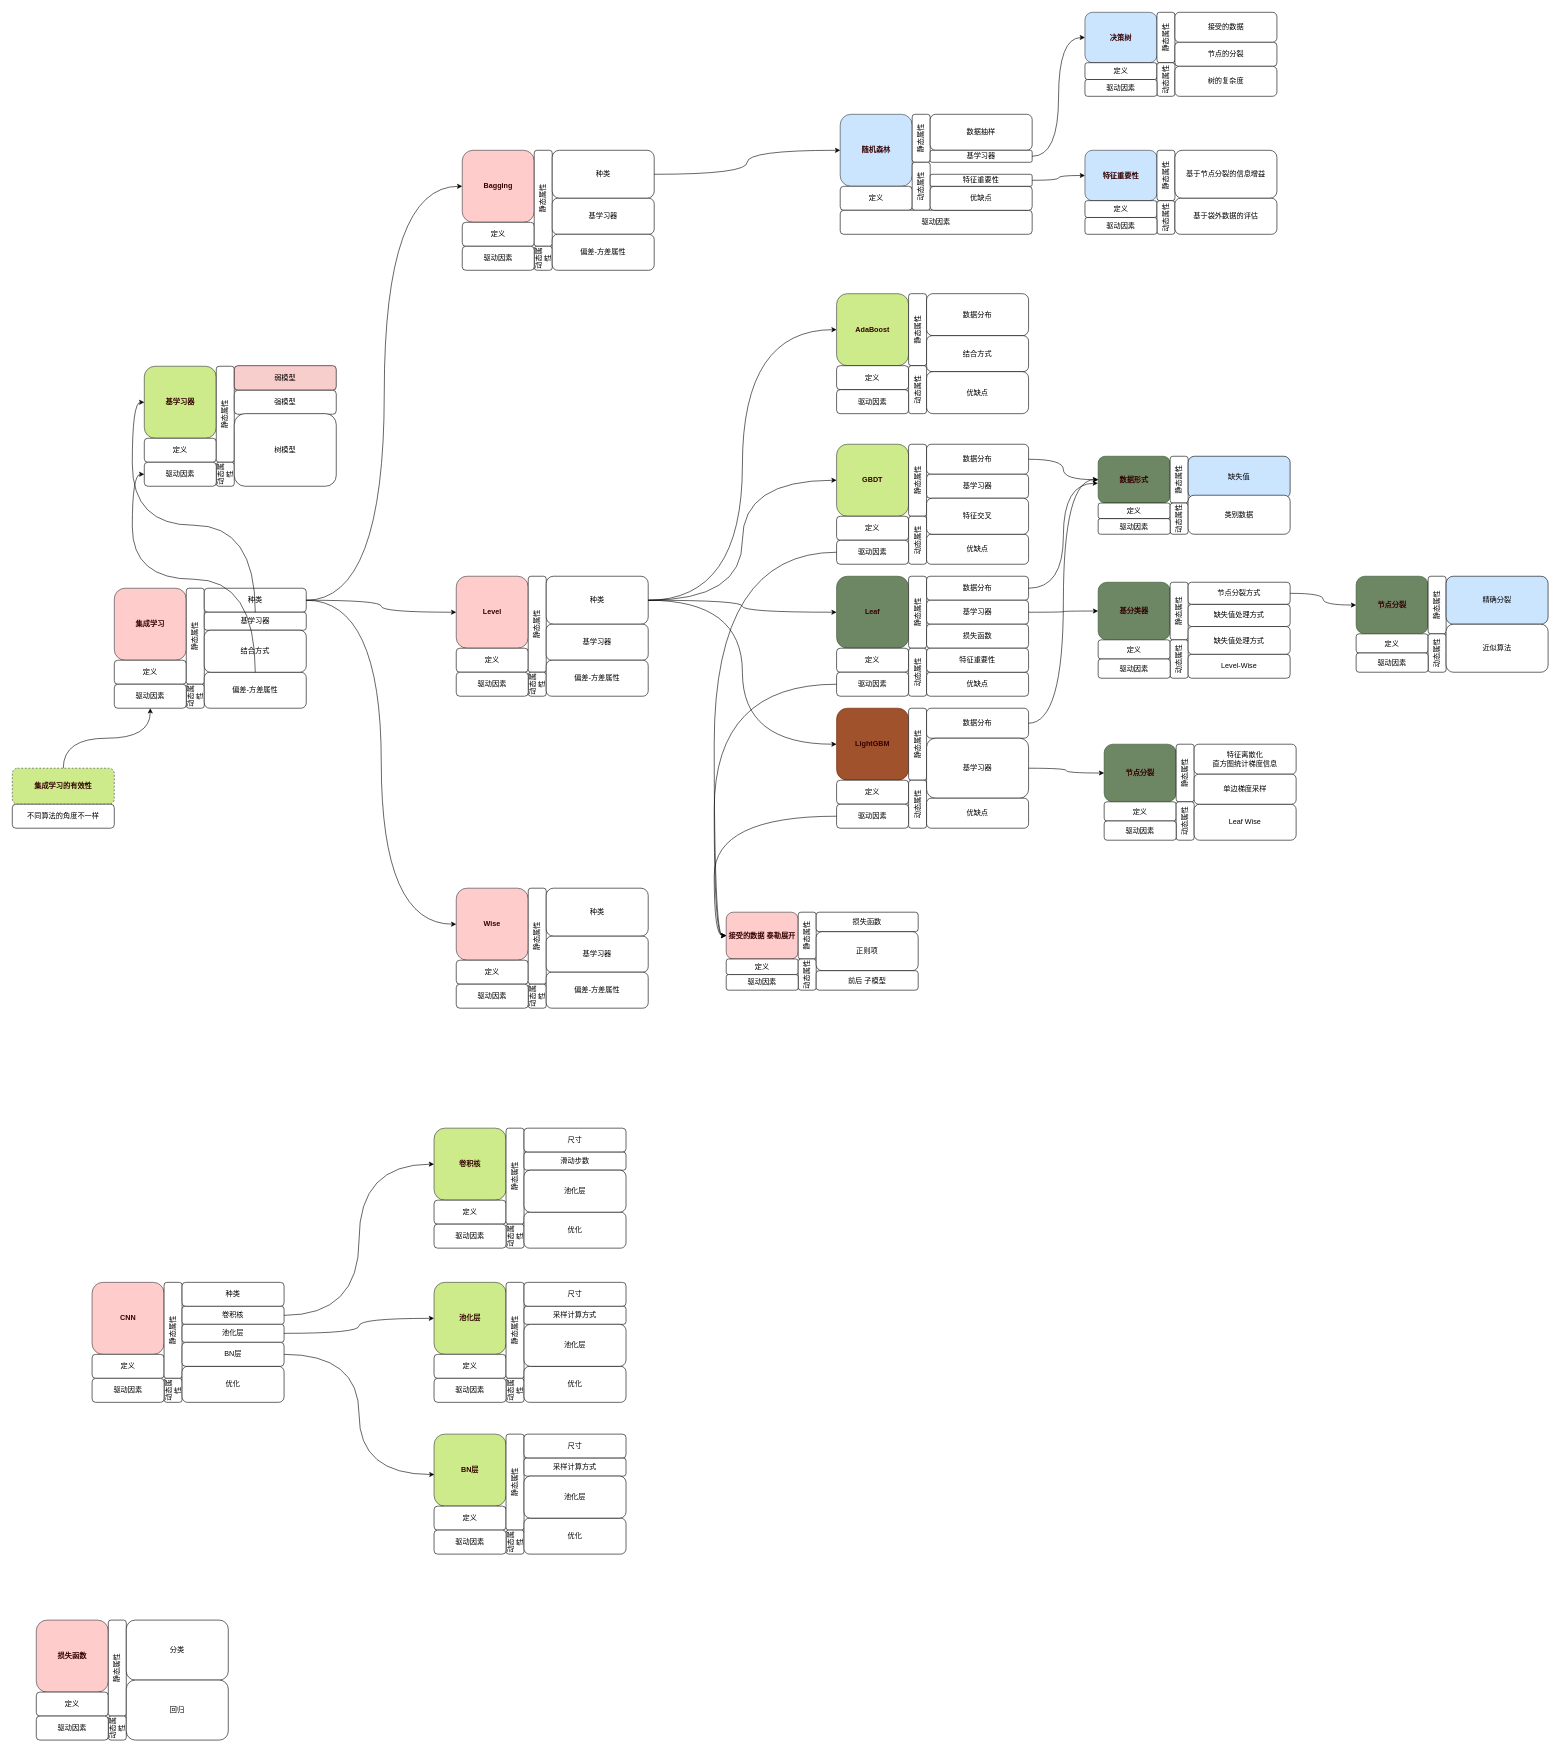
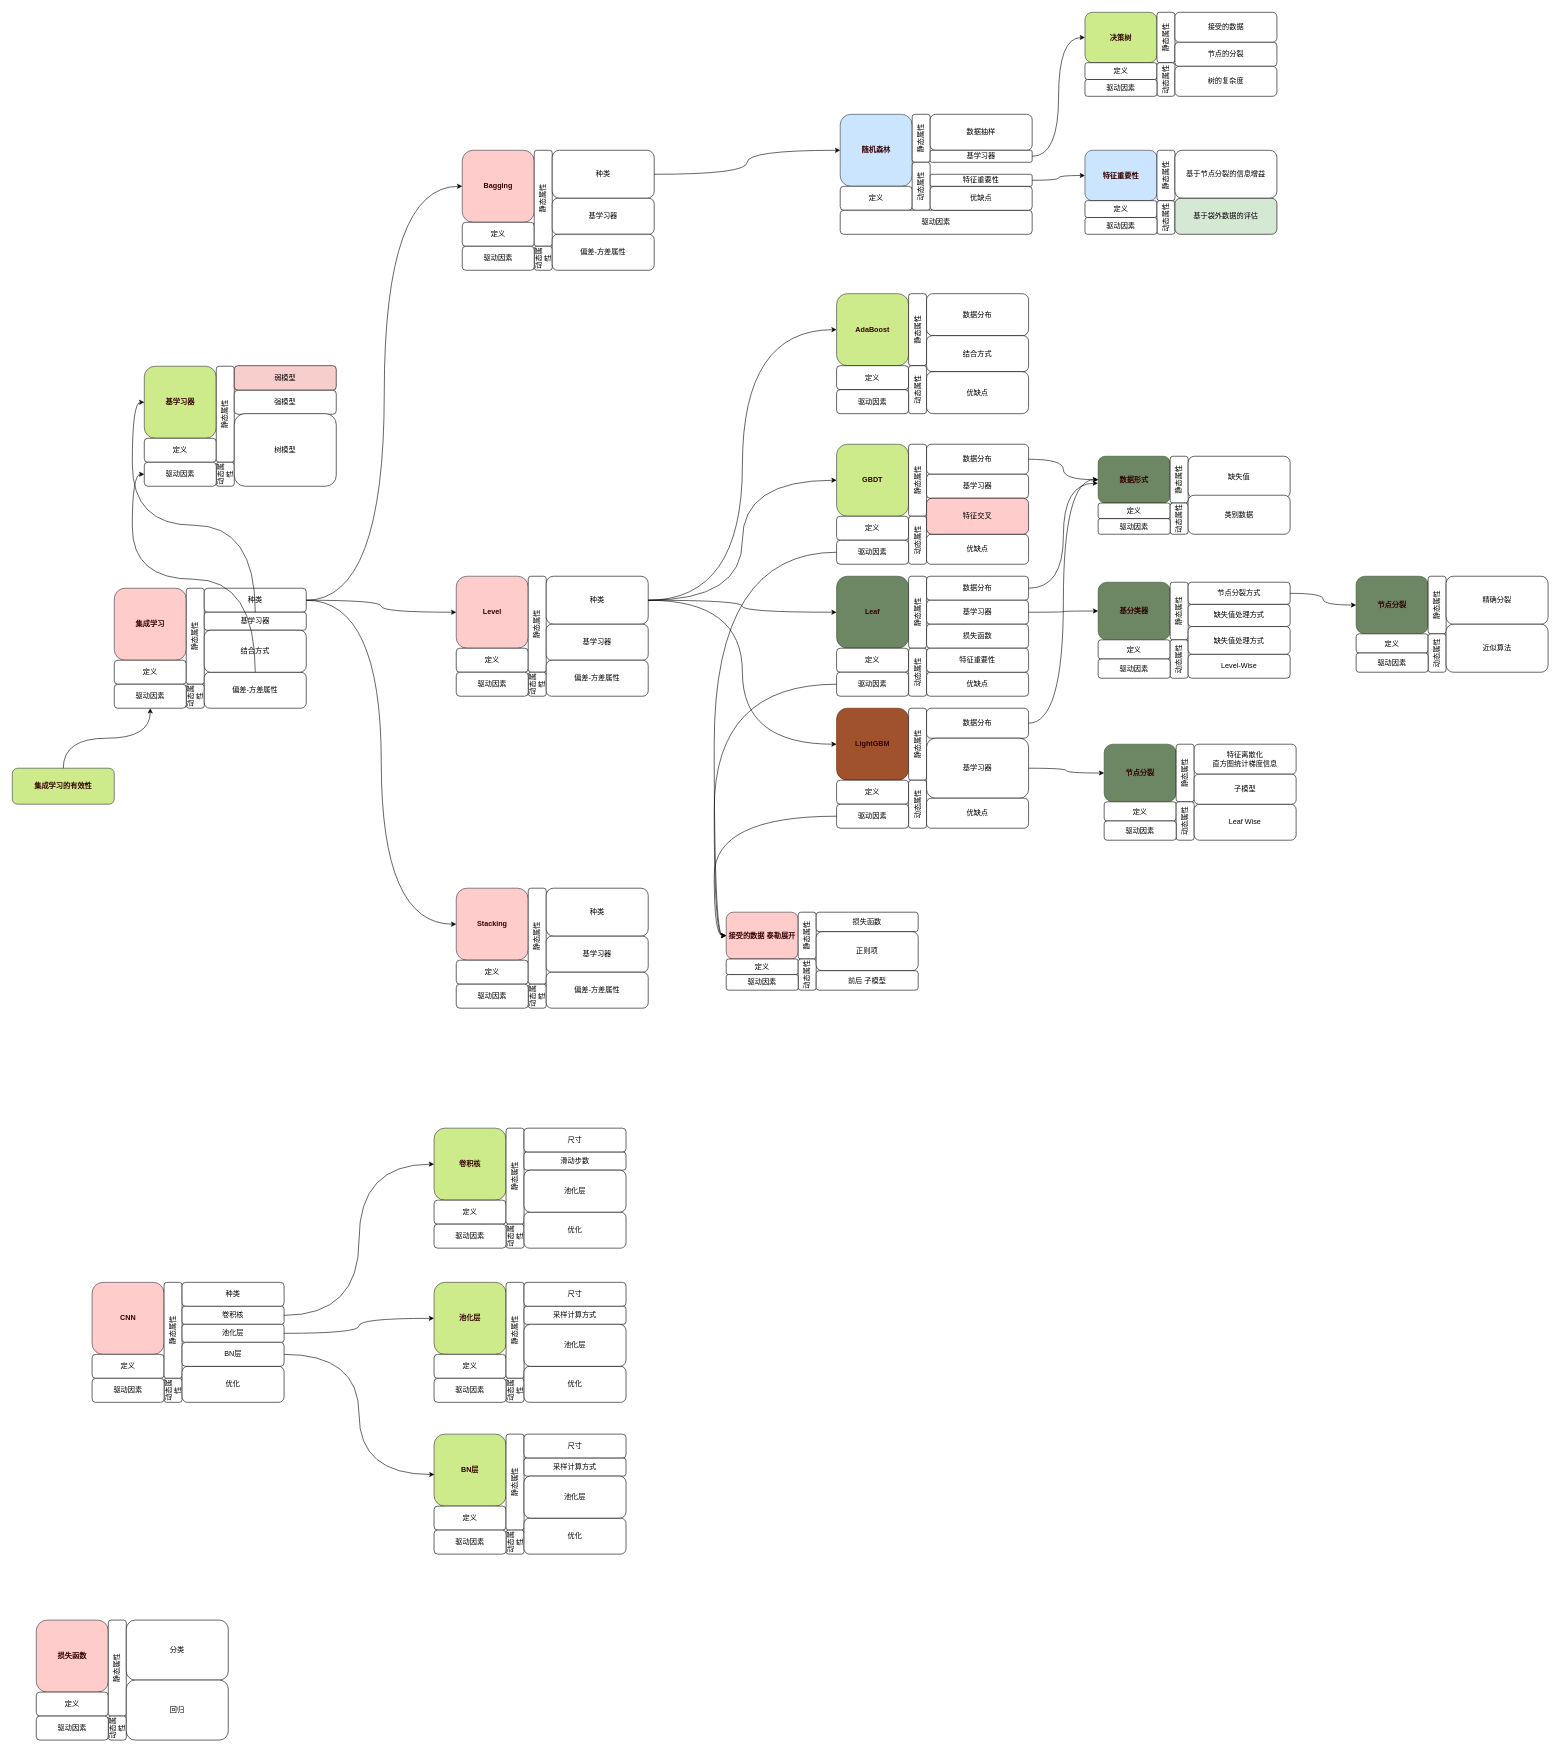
node "决策树": fillcolor #cce5ff -> #cdeb8b
node "基于袋外数据的评估": fillcolor #ffffff -> #d5e8d4
node "缺失值": fillcolor #cce5ff -> #ffffff
node "特征交叉": fillcolor #ffffff -> #ffcccc
node "精确分裂": fillcolor #cce5ff -> #ffffff
node "集成学习的有效性": style dashed -> solid
node "单边梯度采样": label "单边梯度采样" -> "子模型"
node "不同算法的角度不一样": removed
node "Wise": label "Wise" -> "Stacking"
